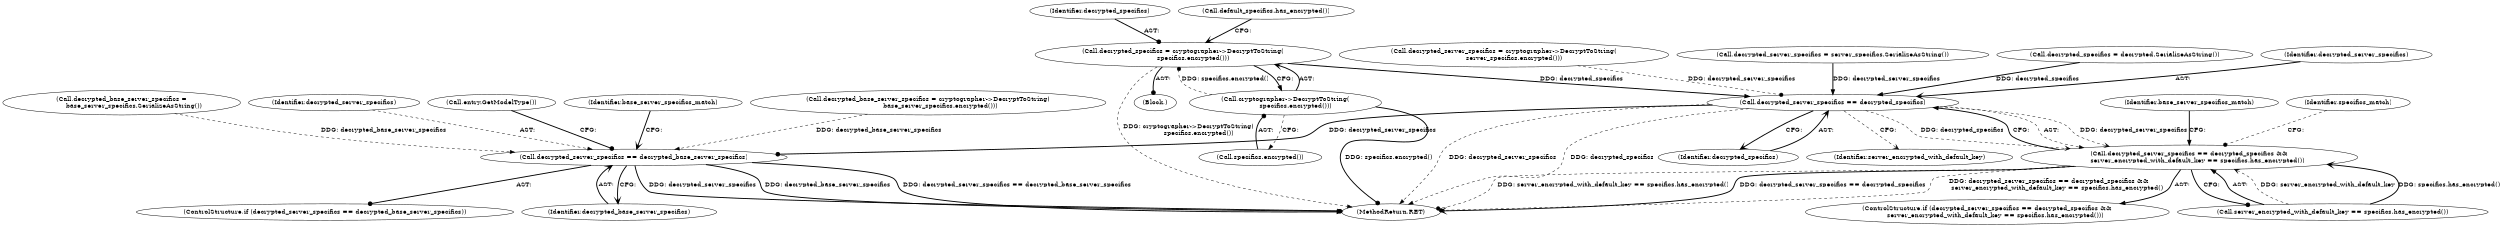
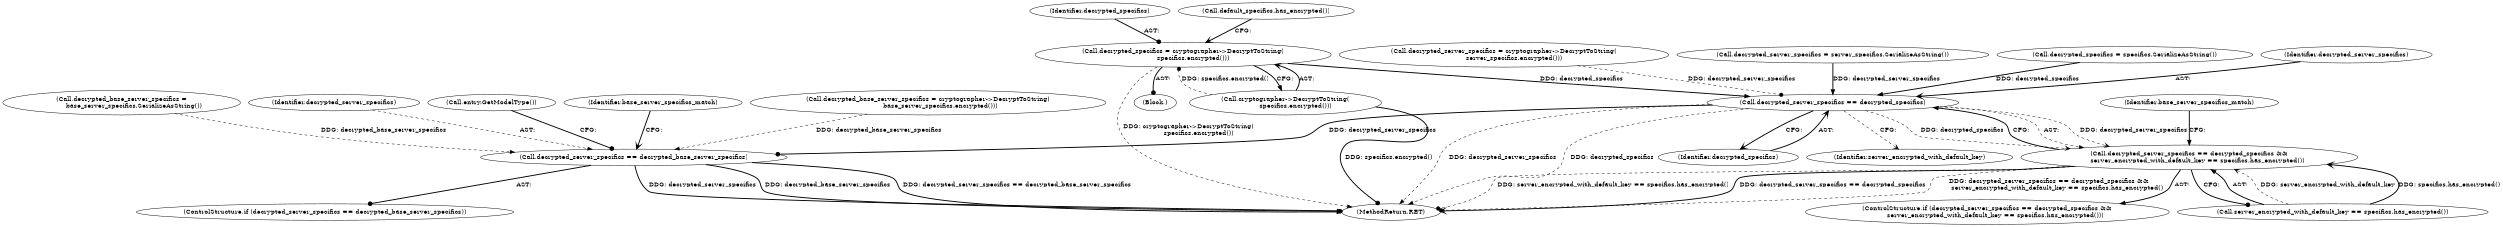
node "(Call,decrypted_specifics = decrypted.SerializeAsString())": label "(Call,decrypted_specifics = decrypted.SerializeAsString())" -> "(Call,decrypted_specifics = specifics.SerializeAsString())"
node "(Identifier,specifics_match)": removed
node "(Call,specifics.encrypted())": removed
node "(Identifier,decrypted_base_server_specifics)": removed
